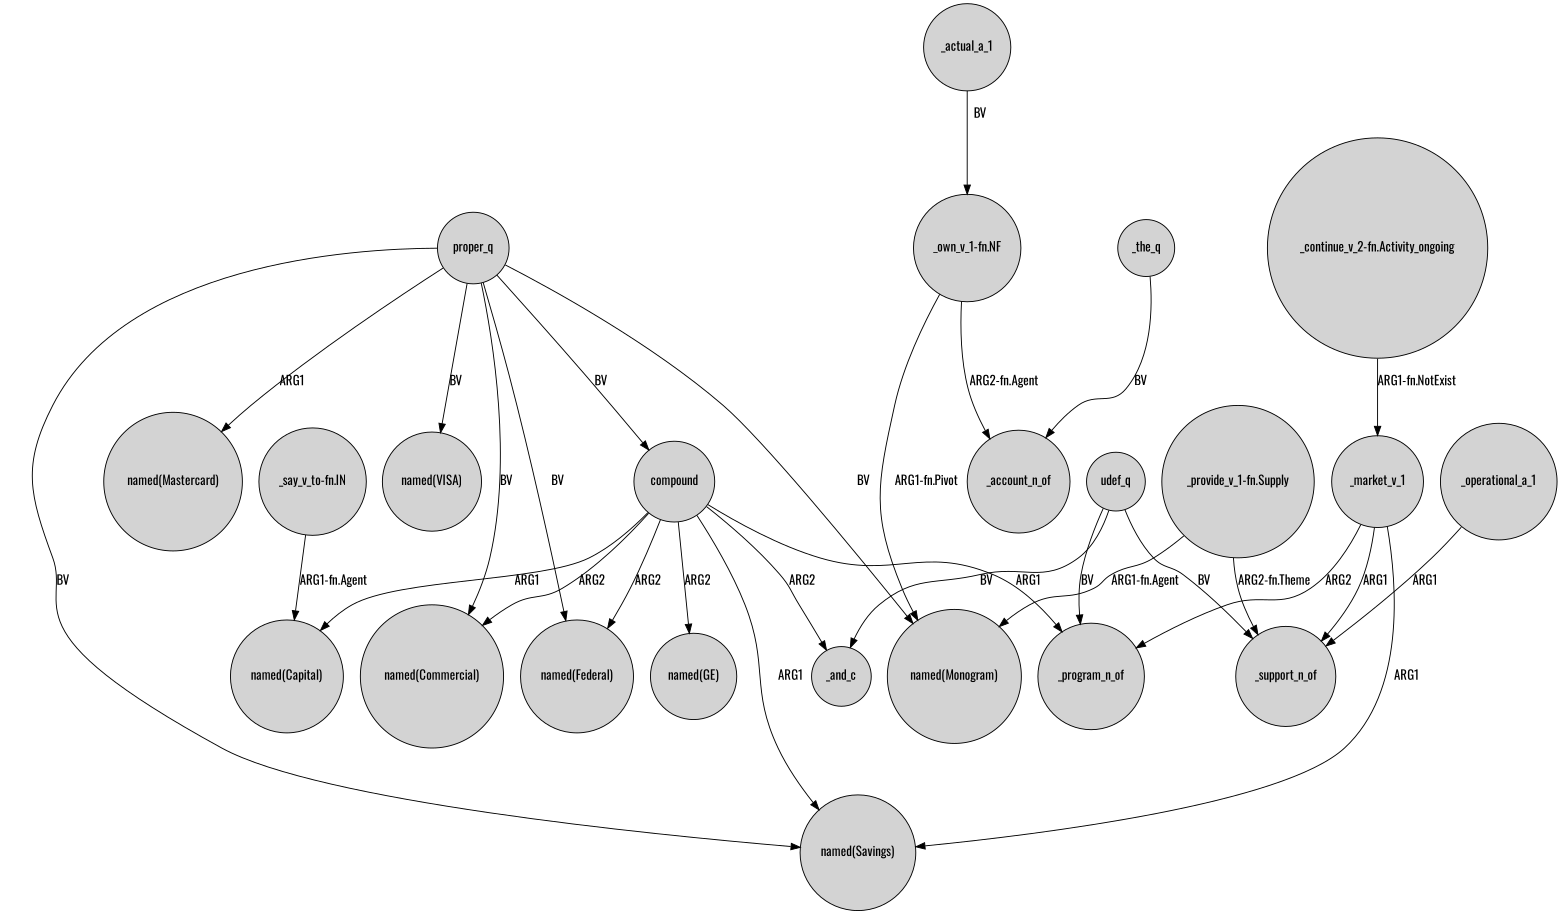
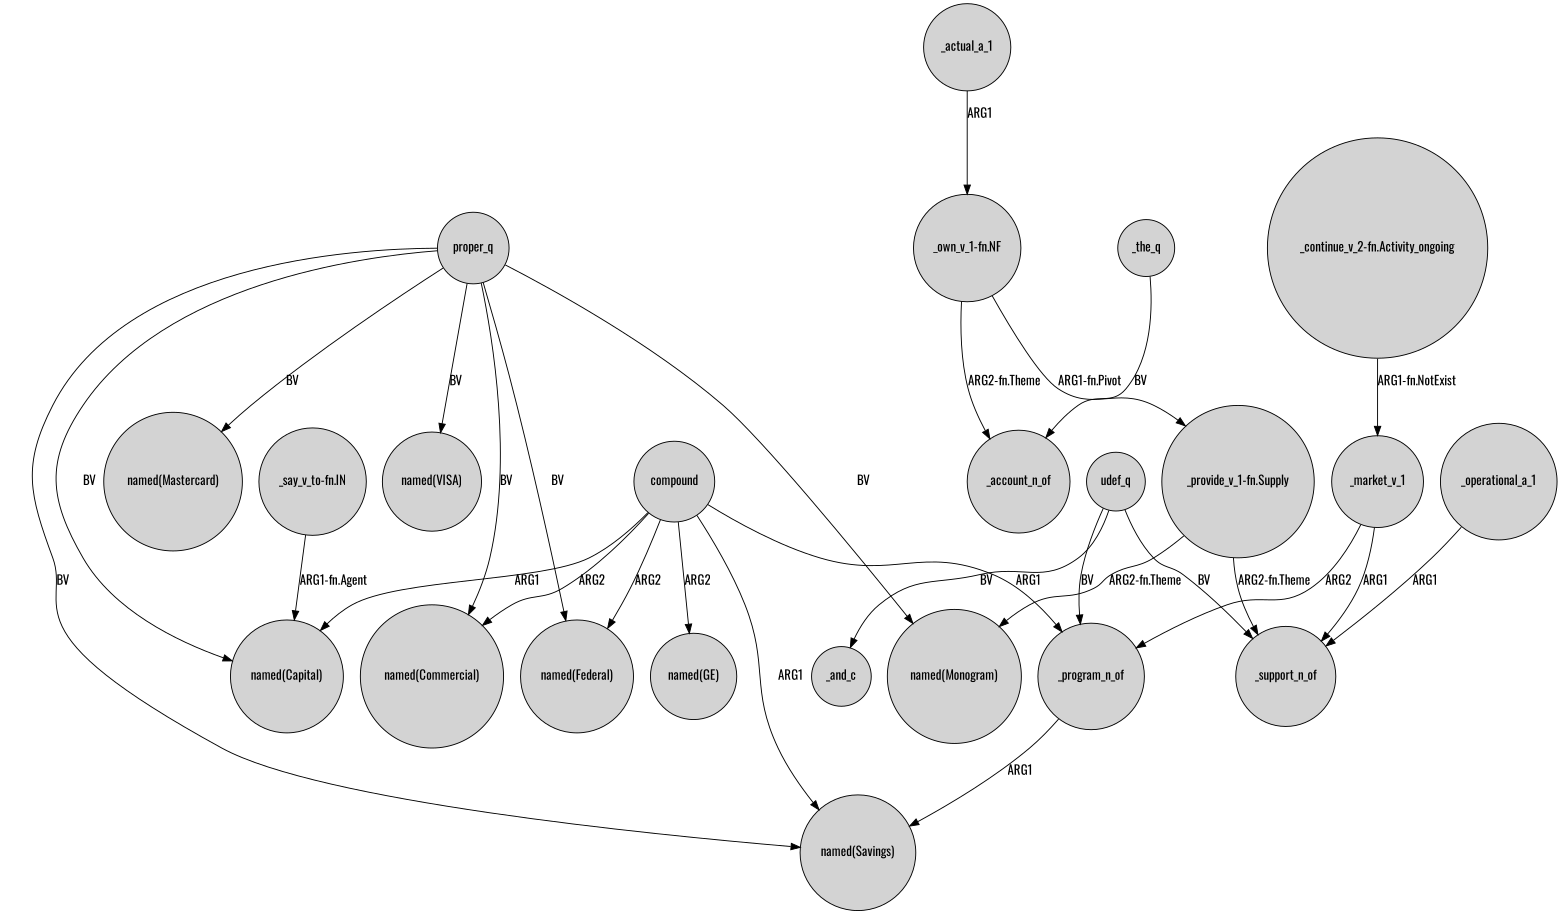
edge "_actual_a_1" -> "_own_v_1-fn.NF": label "BV" -> "ARG1"
edge "proper_q" -> "compound": now "proper_q" -> "named(Capital)"
edge "proper_q" -> "named(Mastercard)": label "ARG1" -> "BV"
edge "_own_v_1-fn.NF" -> "_account_n_of": label "ARG2-fn.Agent" -> "ARG2-fn.Theme"
edge "_own_v_1-fn.NF" -> "named(Monogram)": now "_own_v_1-fn.NF" -> "_provide_v_1-fn.Supply"
edge "compound" -> "_and_c": removed, label "ARG2"
edge "_provide_v_1-fn.Supply" -> "named(Monogram)": label "ARG1-fn.Agent" -> "ARG2-fn.Theme"
edge "_market_v_1" -> "named(Savings)": now "_program_n_of" -> "named(Savings)"
